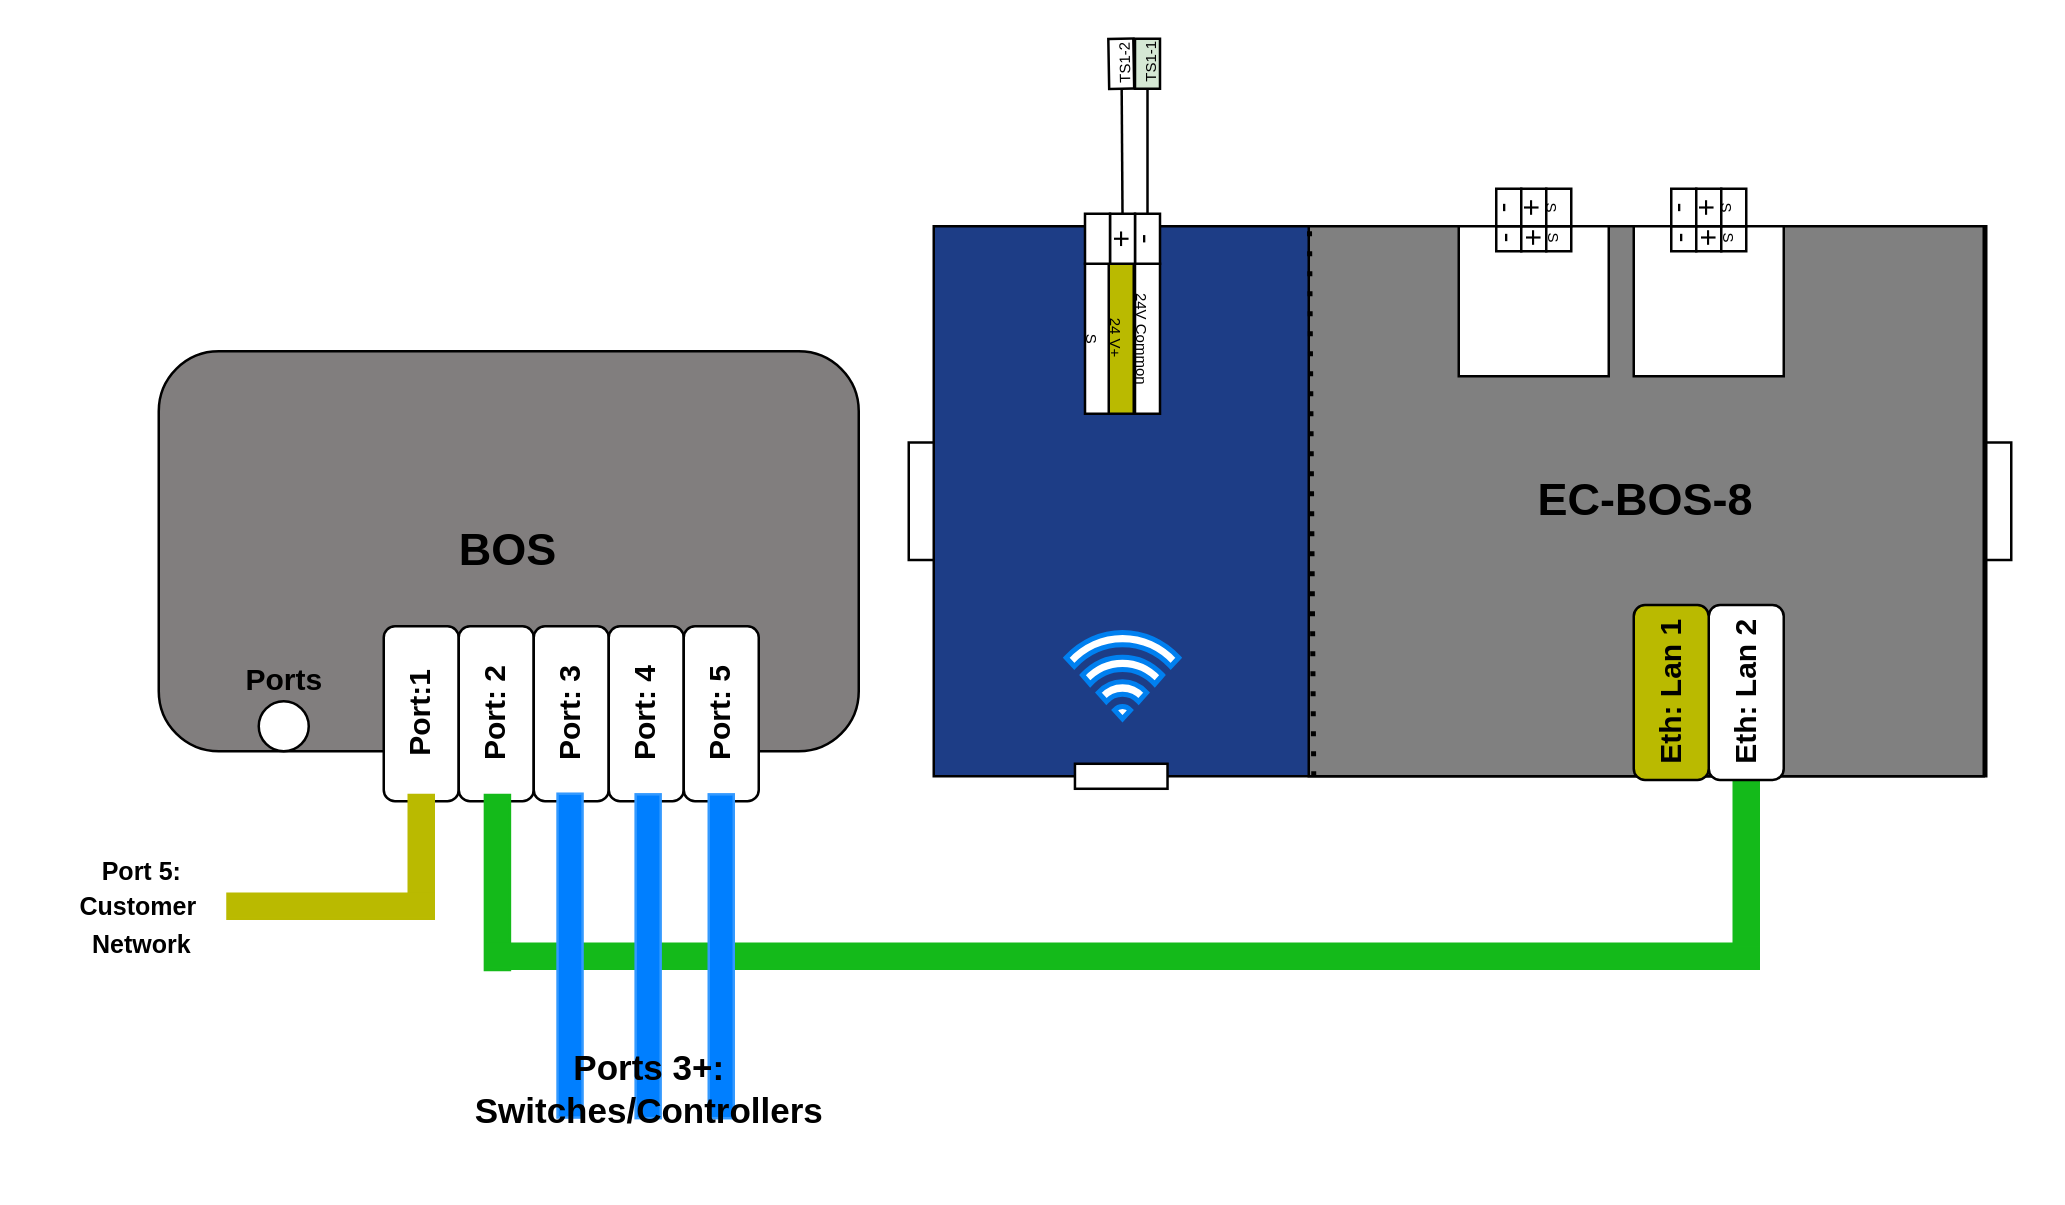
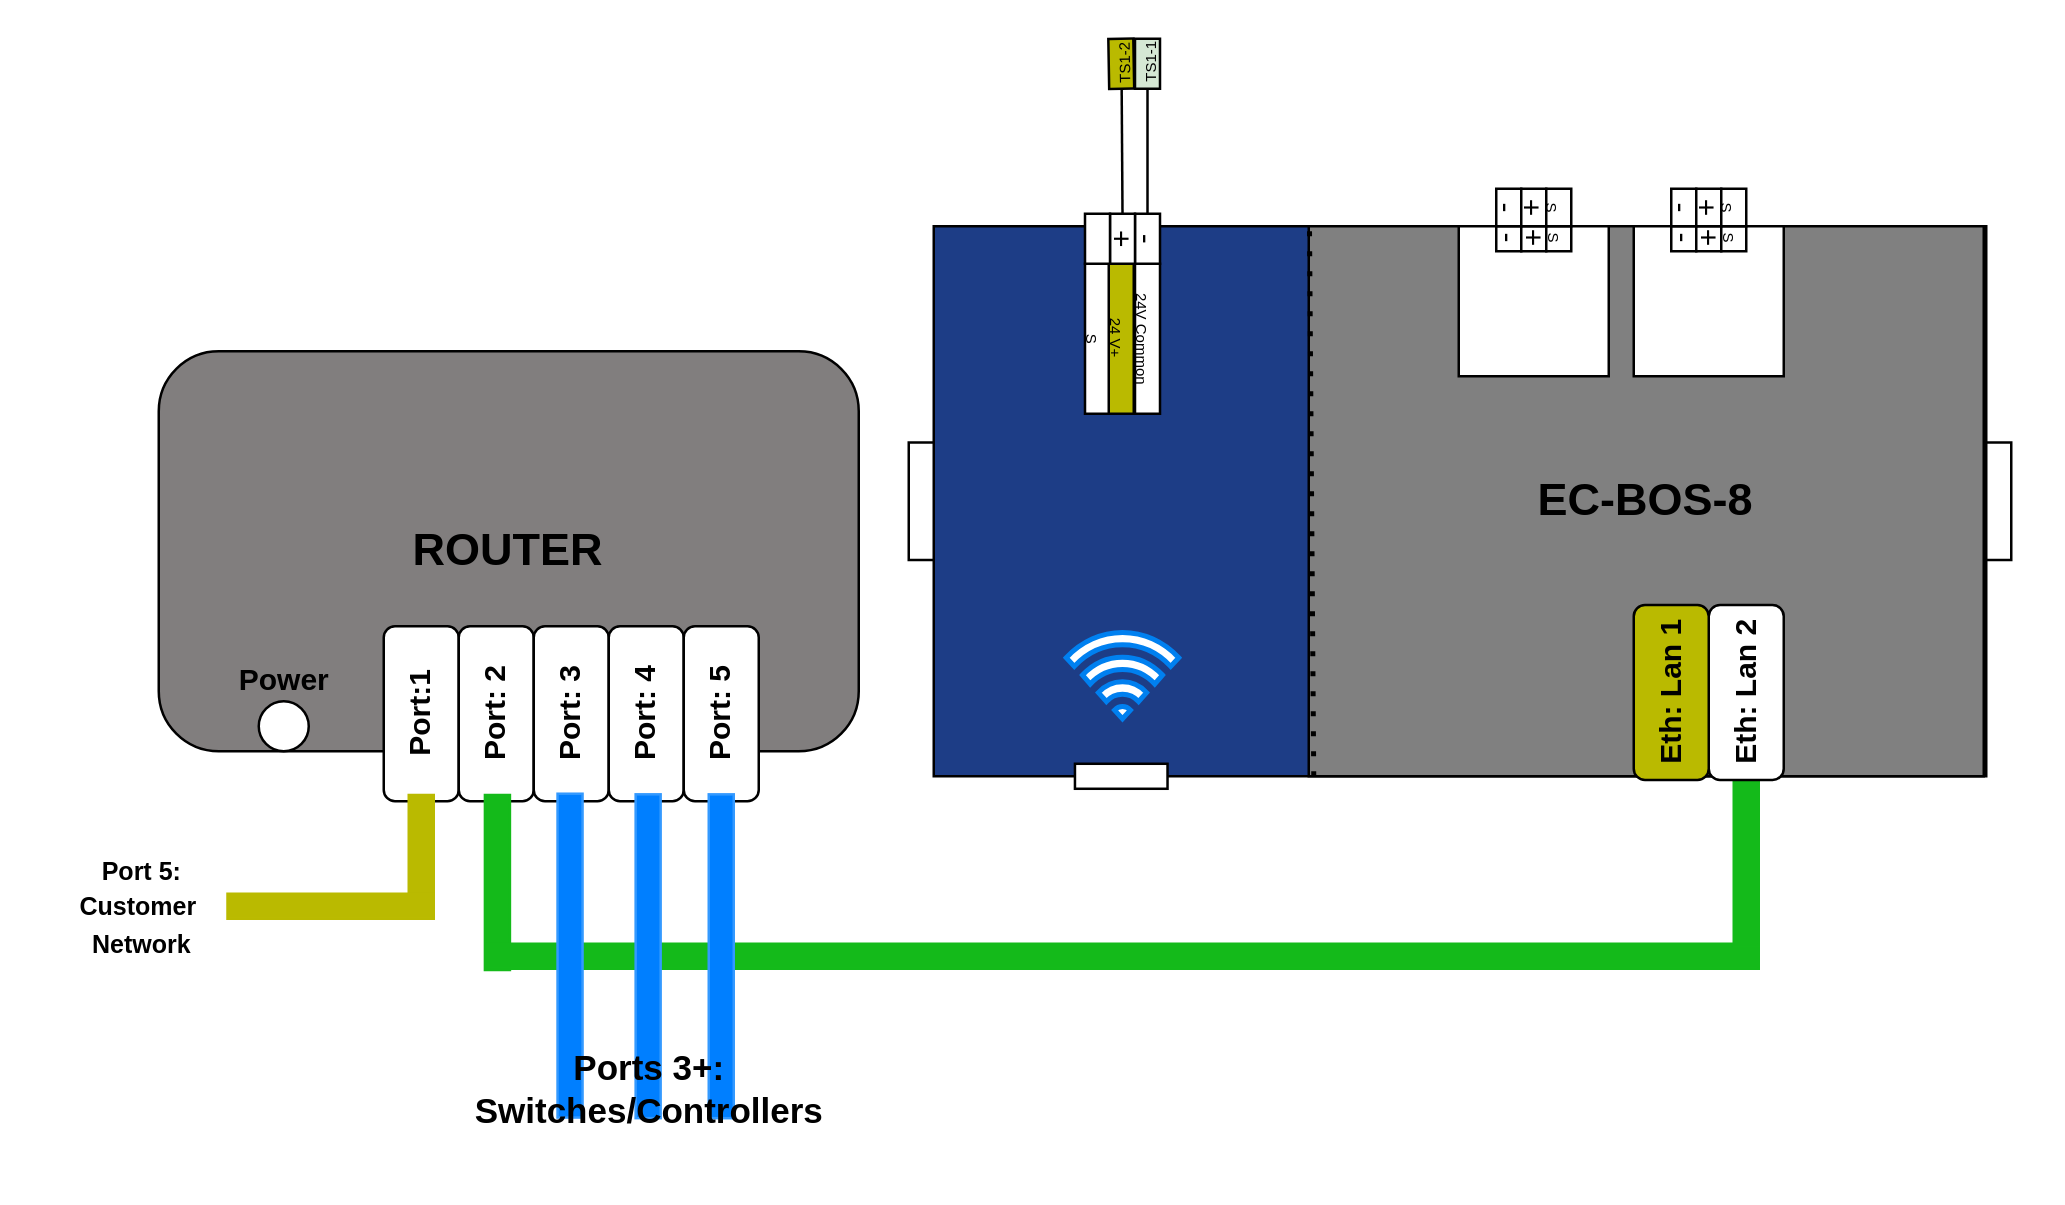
node "TS1-2": fillcolor #ffffff -> #baba00
node "BOS": label "BOS" -> "ROUTER"
node "Ports": label "Ports" -> "Power"
